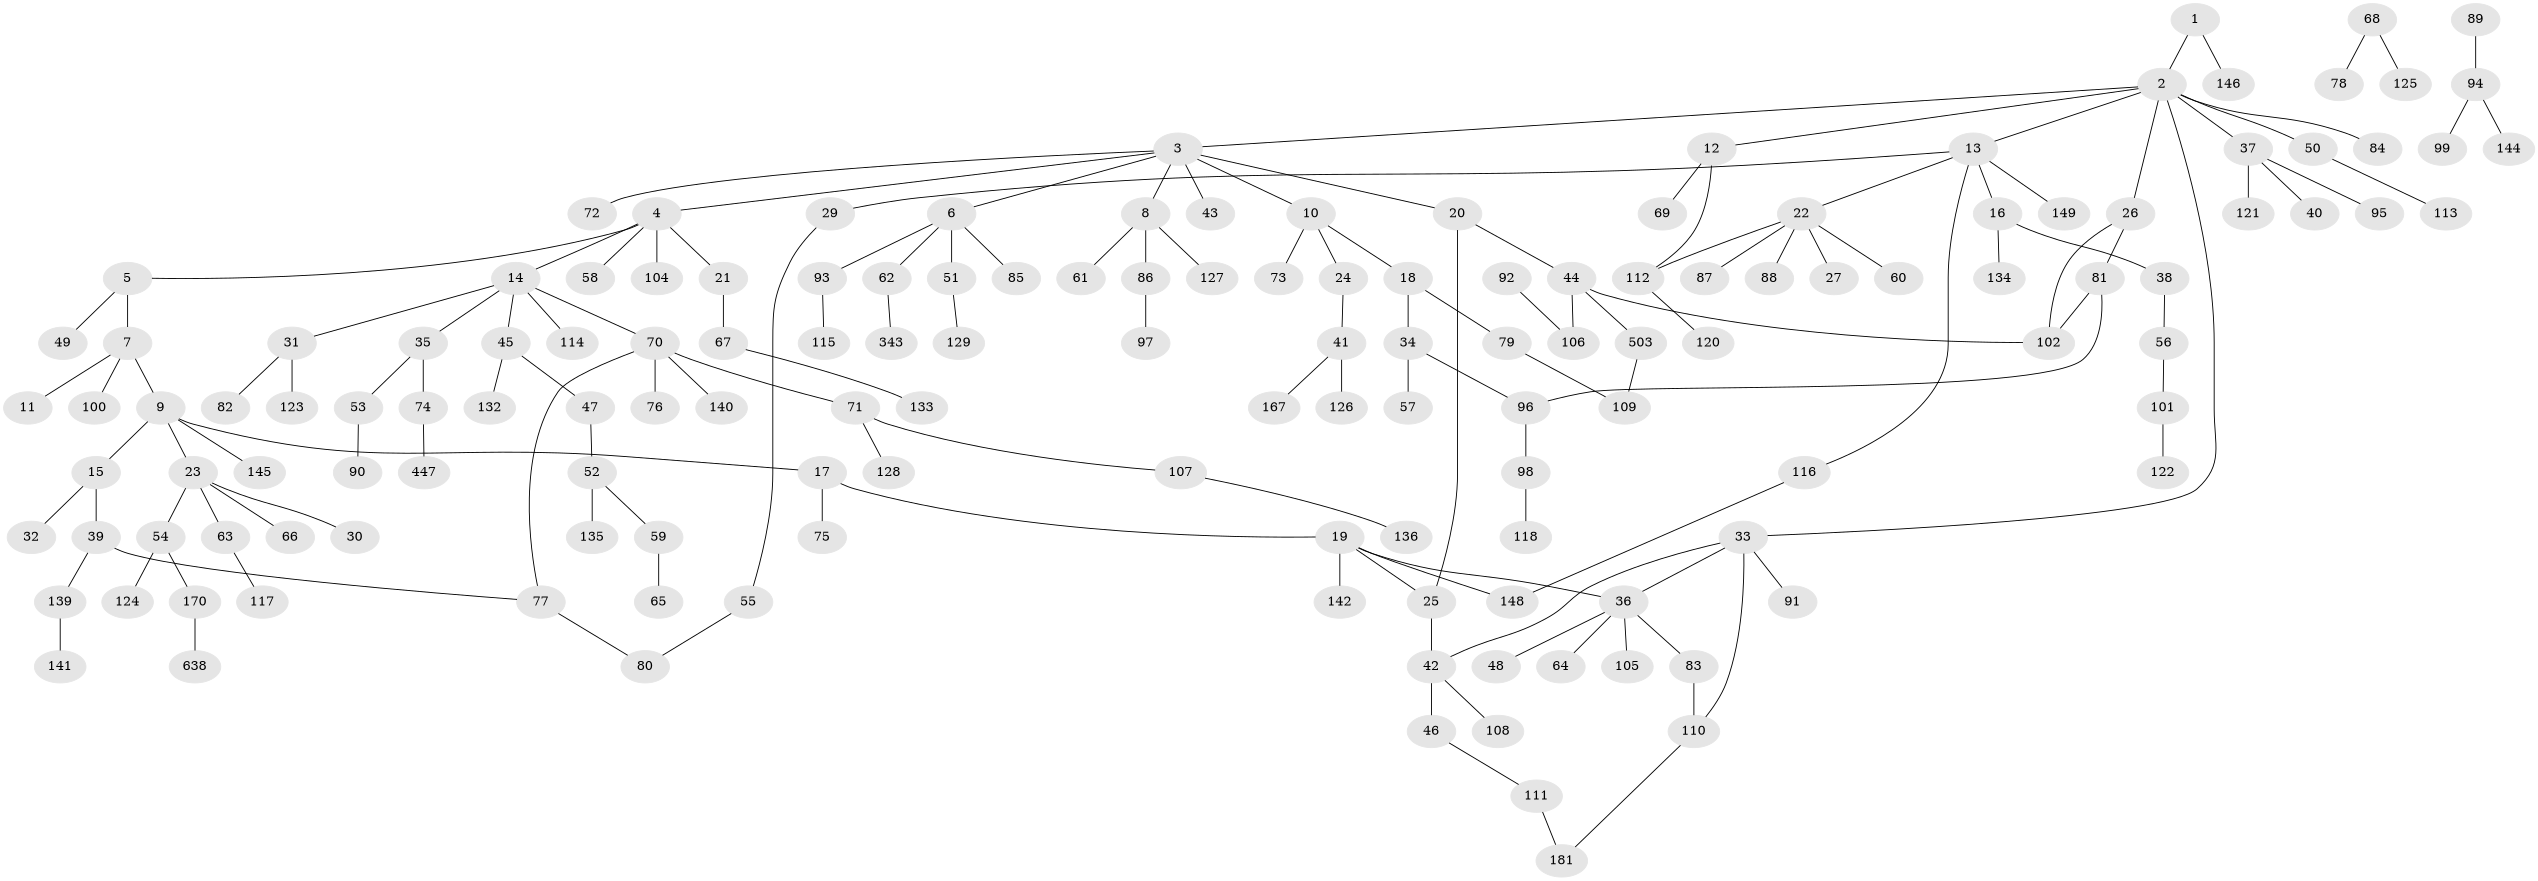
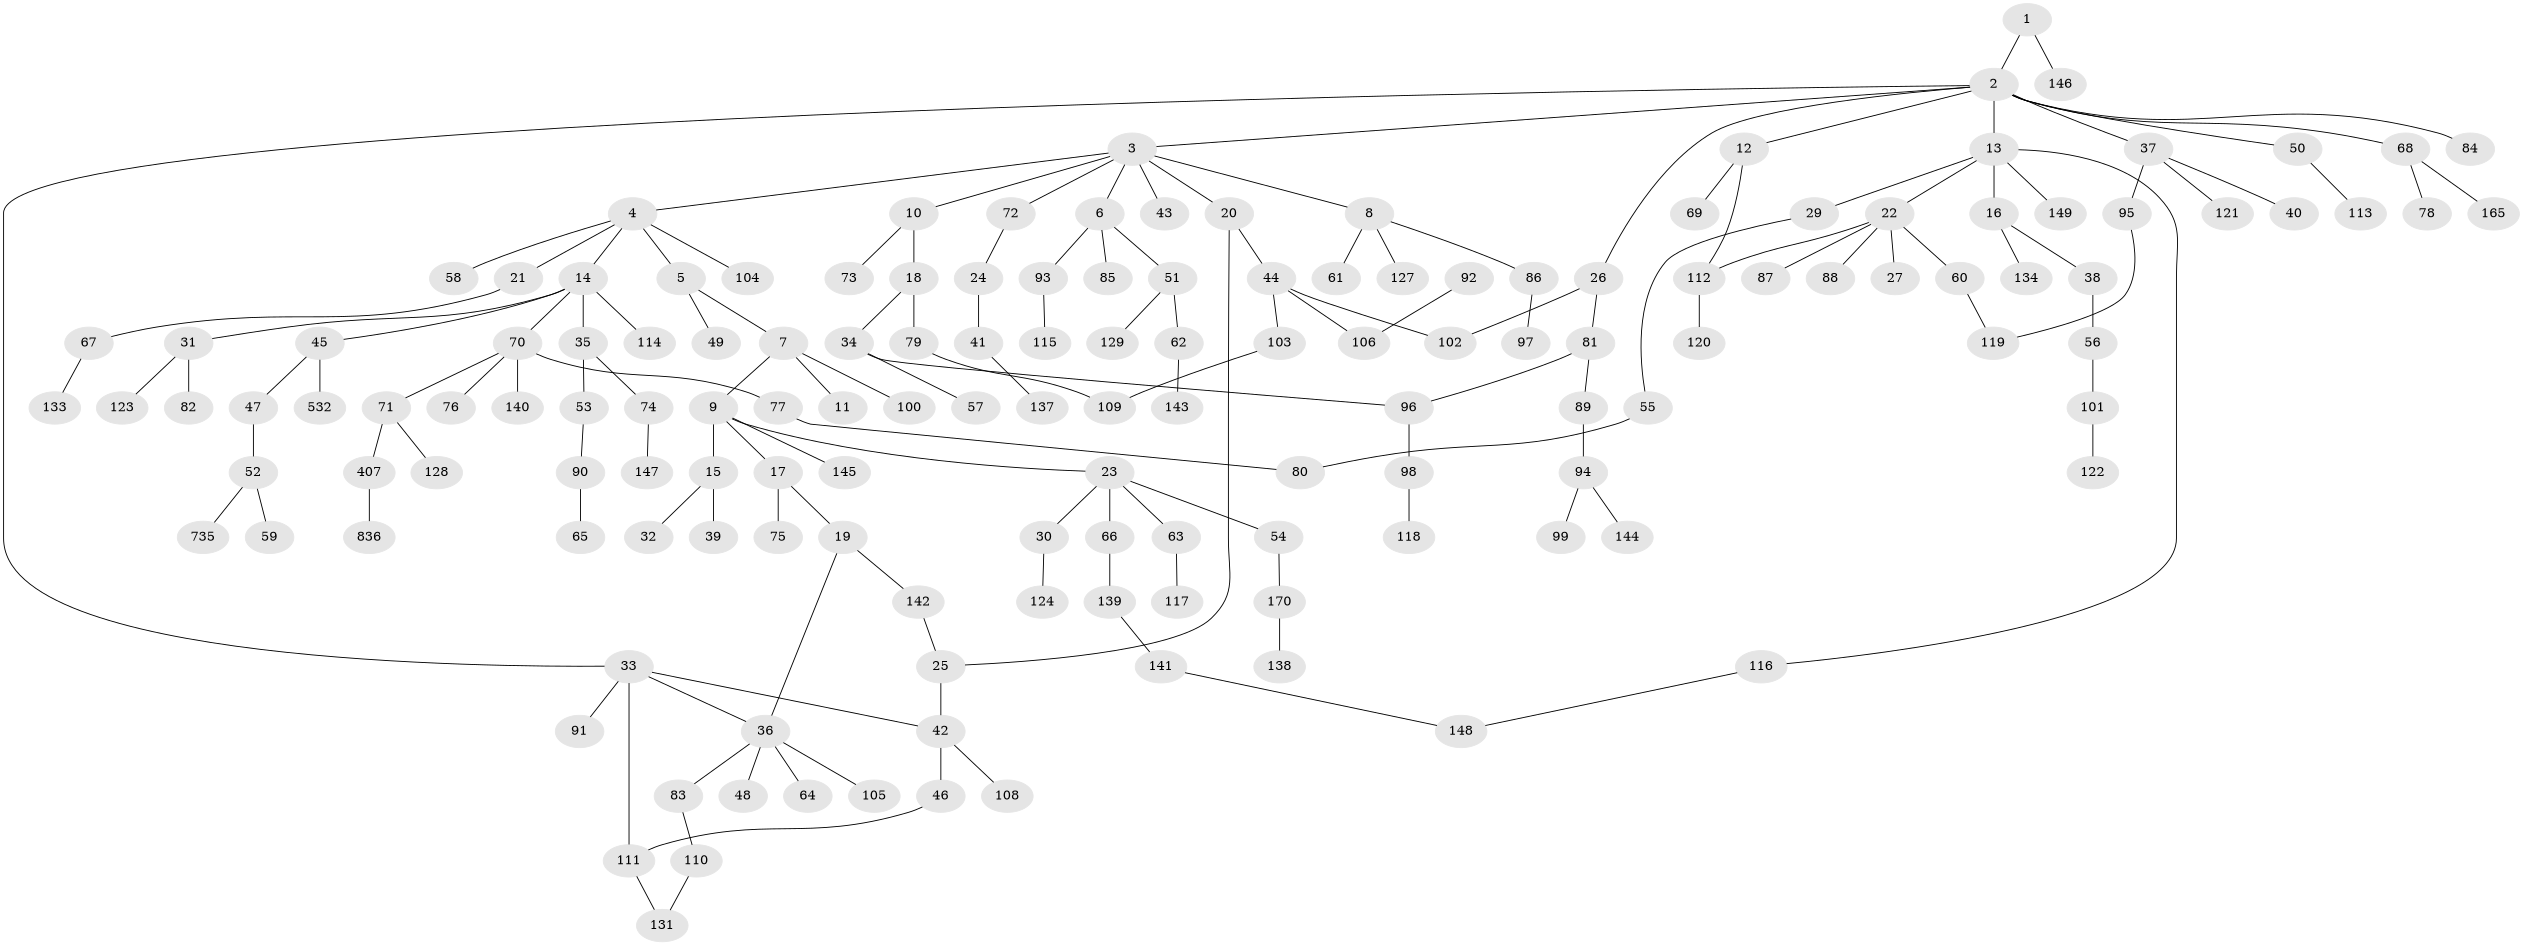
node "125": label "125" -> "165"
edge "2" -- "68": added
edge "6" -- "62": now "51" -- "62"
edge "10" -- "24": now "72" -- "24"
edge "81" -- "102": now "81" -- "89"
node "343": label "343" -> "143"
node "503": label "503" -> "103"
node "119": added
node "132": label "132" -> "532"
node "167": label "167" -> "137"
node "126": removed
node "447": label "447" -> "147"
node "107": label "107" -> "407"
node "135": label "135" -> "735"
node "136": label "136" -> "836"
edge "39" -- "139": now "66" -- "139"
edge "54" -- "124": now "30" -- "124"
edge "59" -- "65": now "90" -- "65"
edge "19" -- "25": now "142" -- "25"
edge "19" -- "148": now "141" -- "148"
edge "39" -- "77": removed
edge "33" -- "110": now "33" -- "111"
node "638": label "638" -> "138"
node "181": label "181" -> "131"
